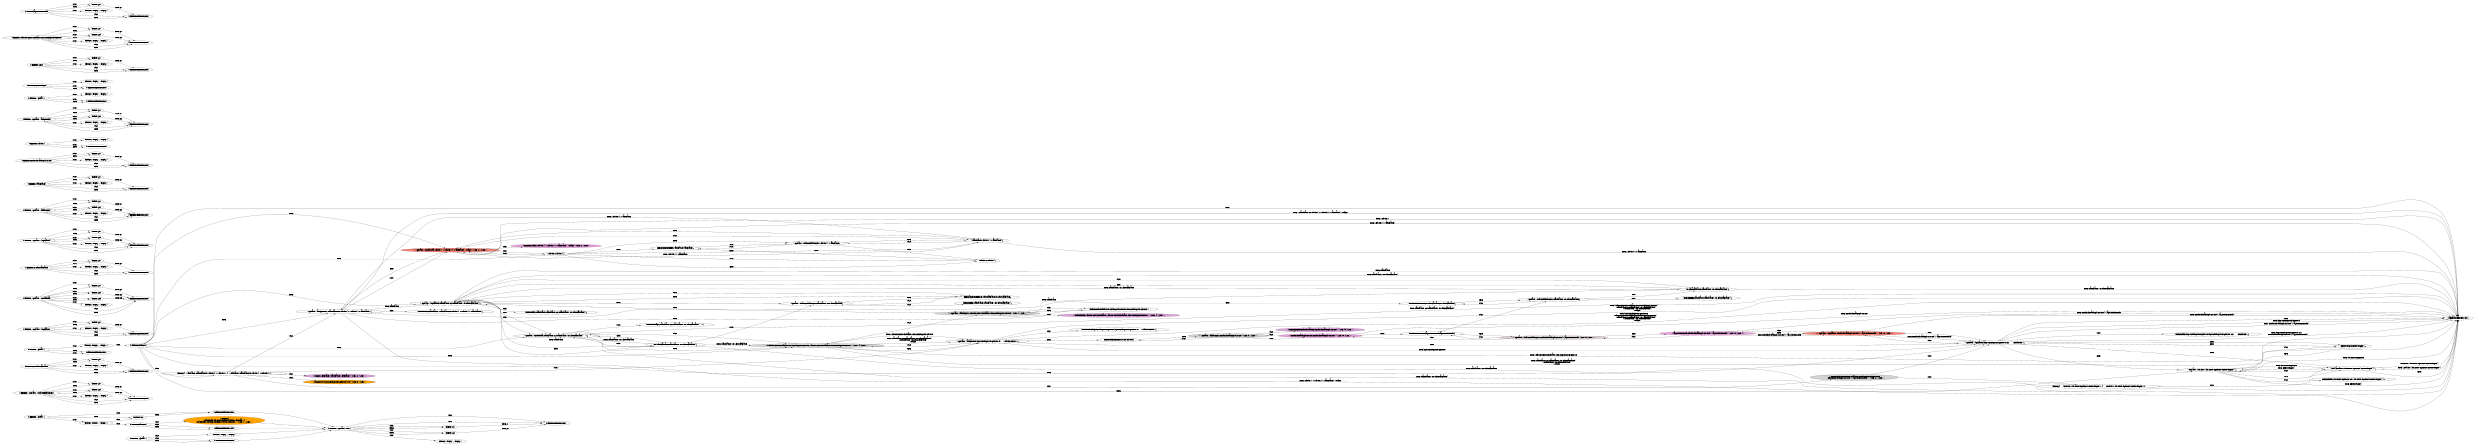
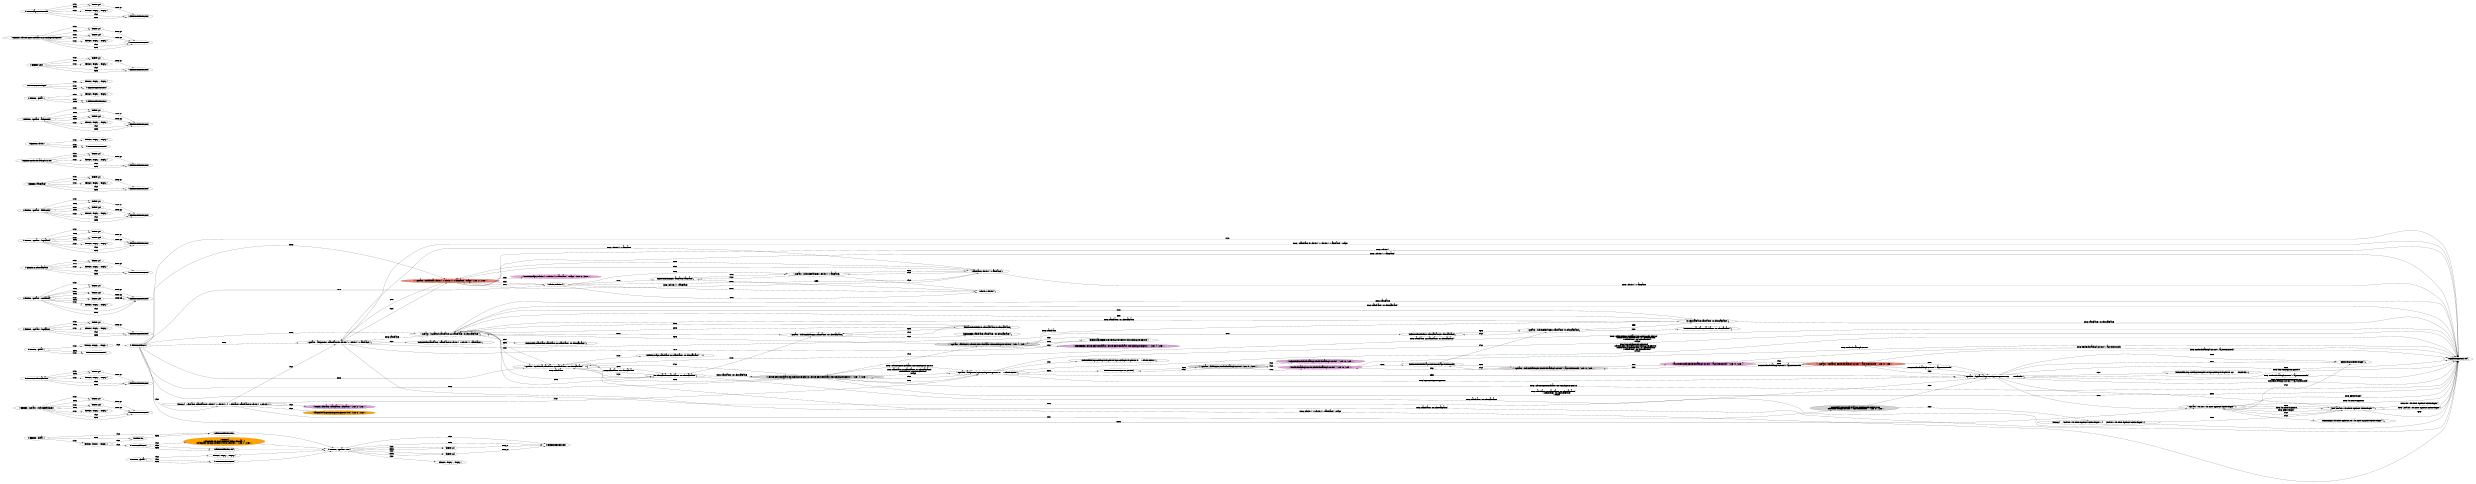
edge "(GetRoutingID,GetRoutingID())" -> "(<operator>.new,new ViewHostMsg_Focus(GetRoutingID()))": removed, label "CFG:"
